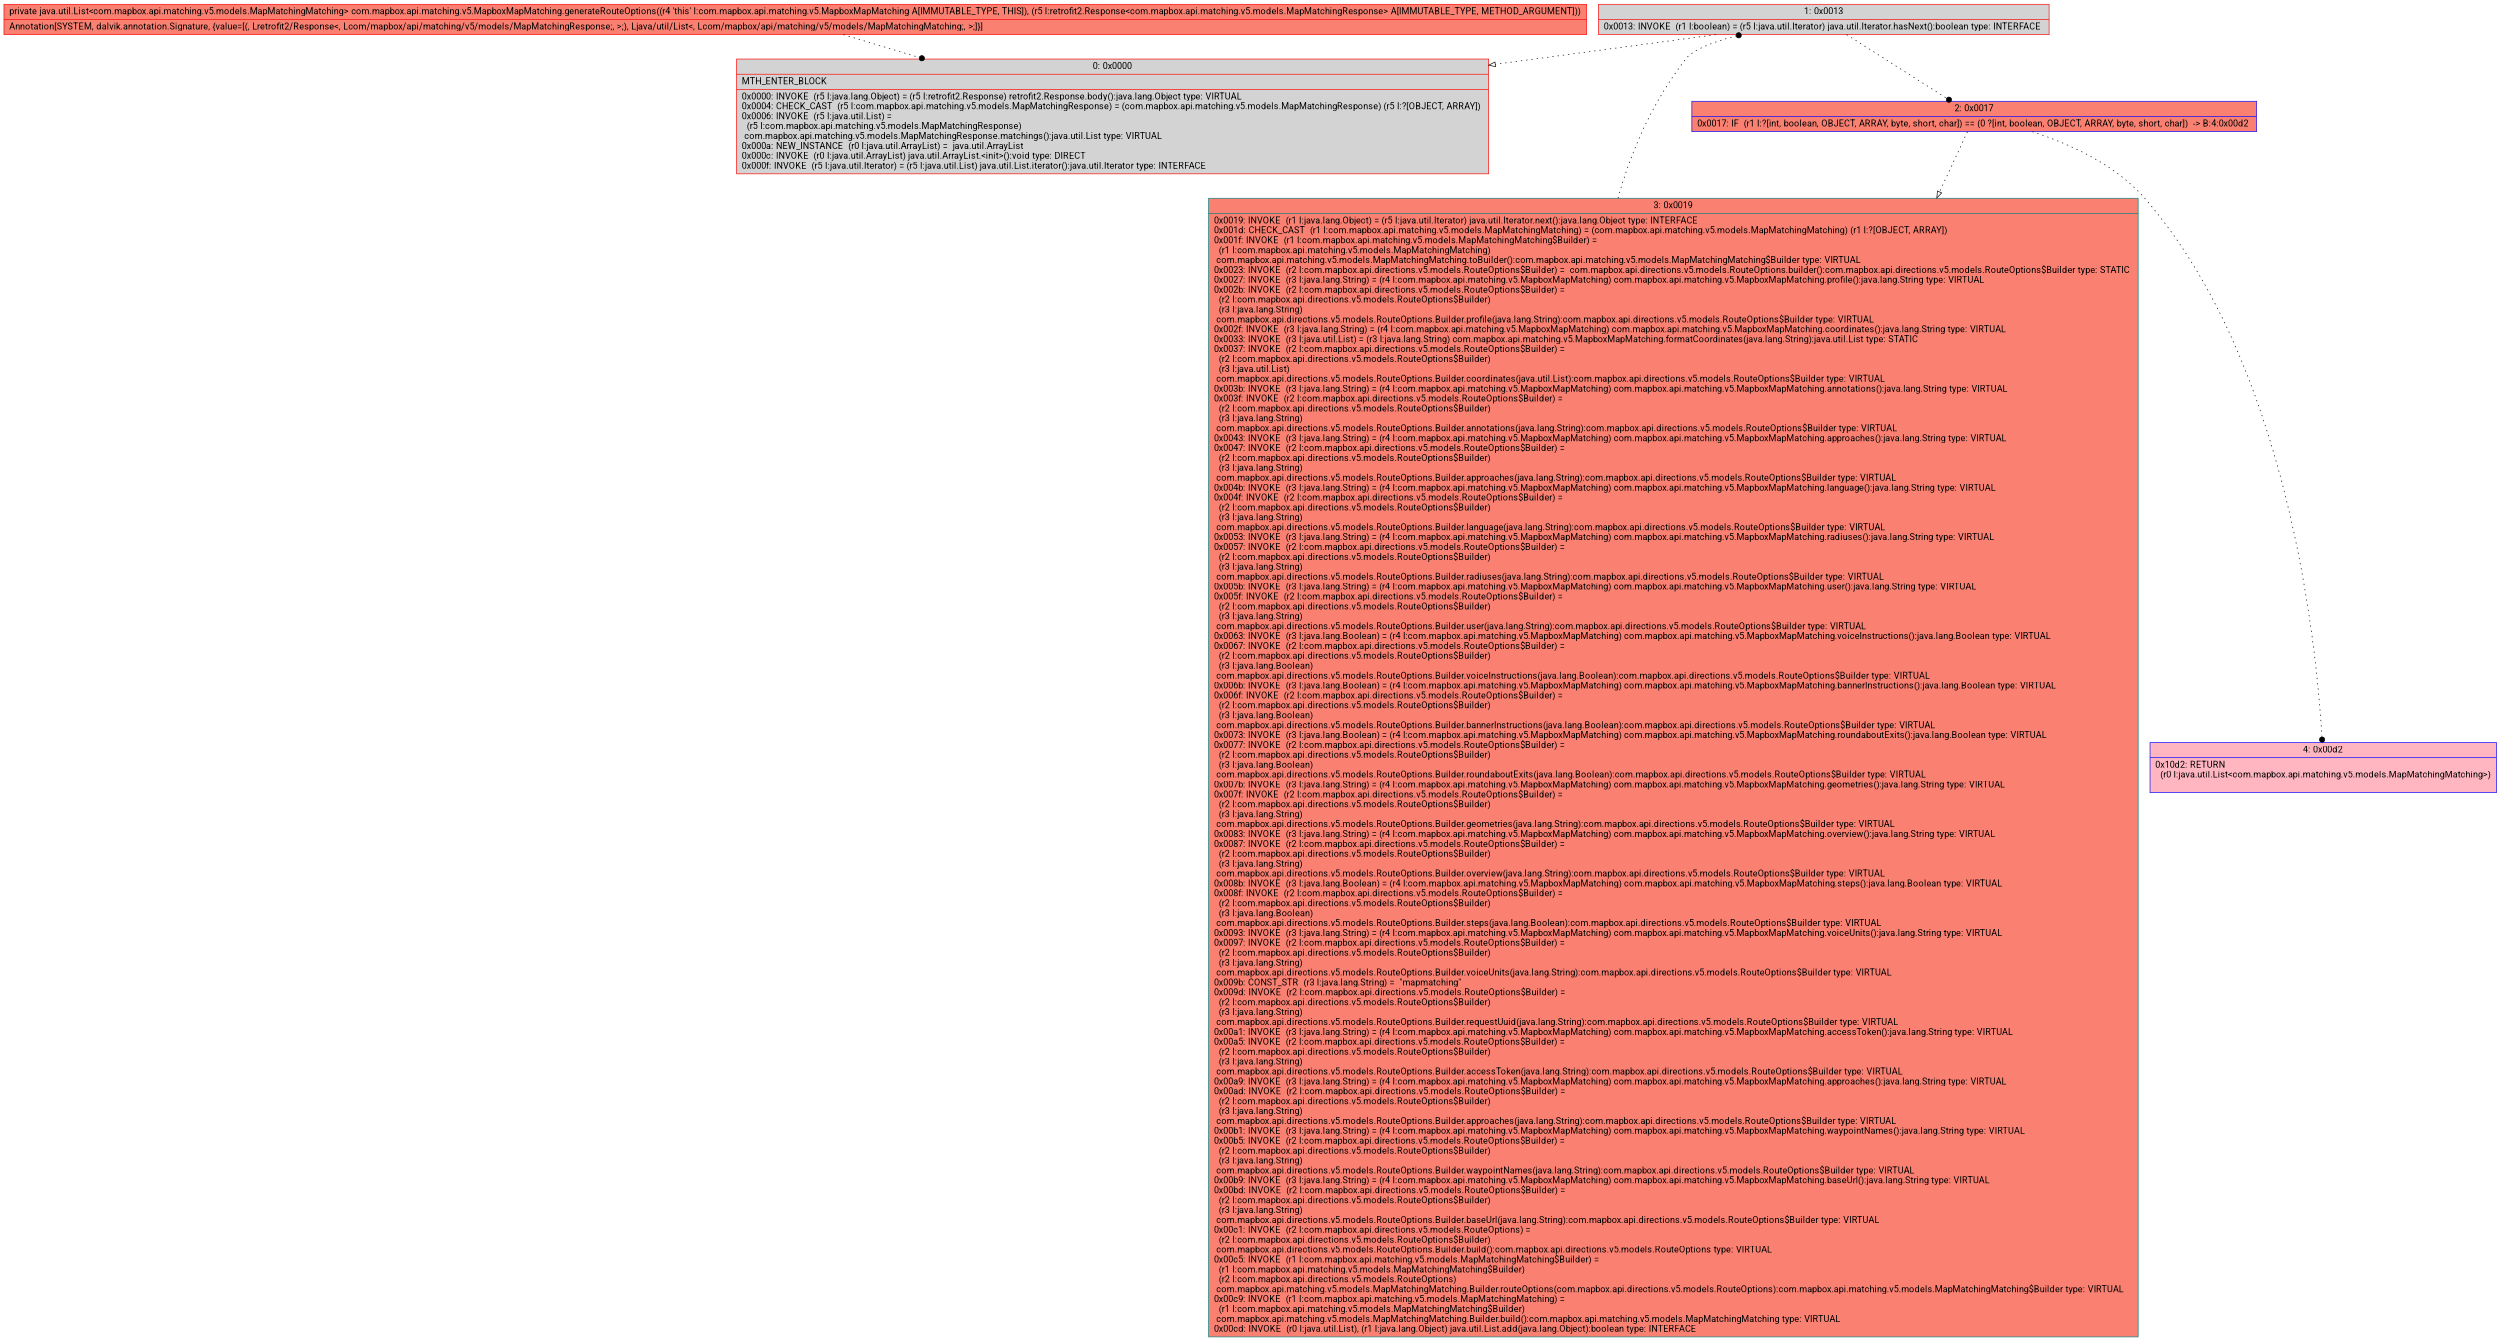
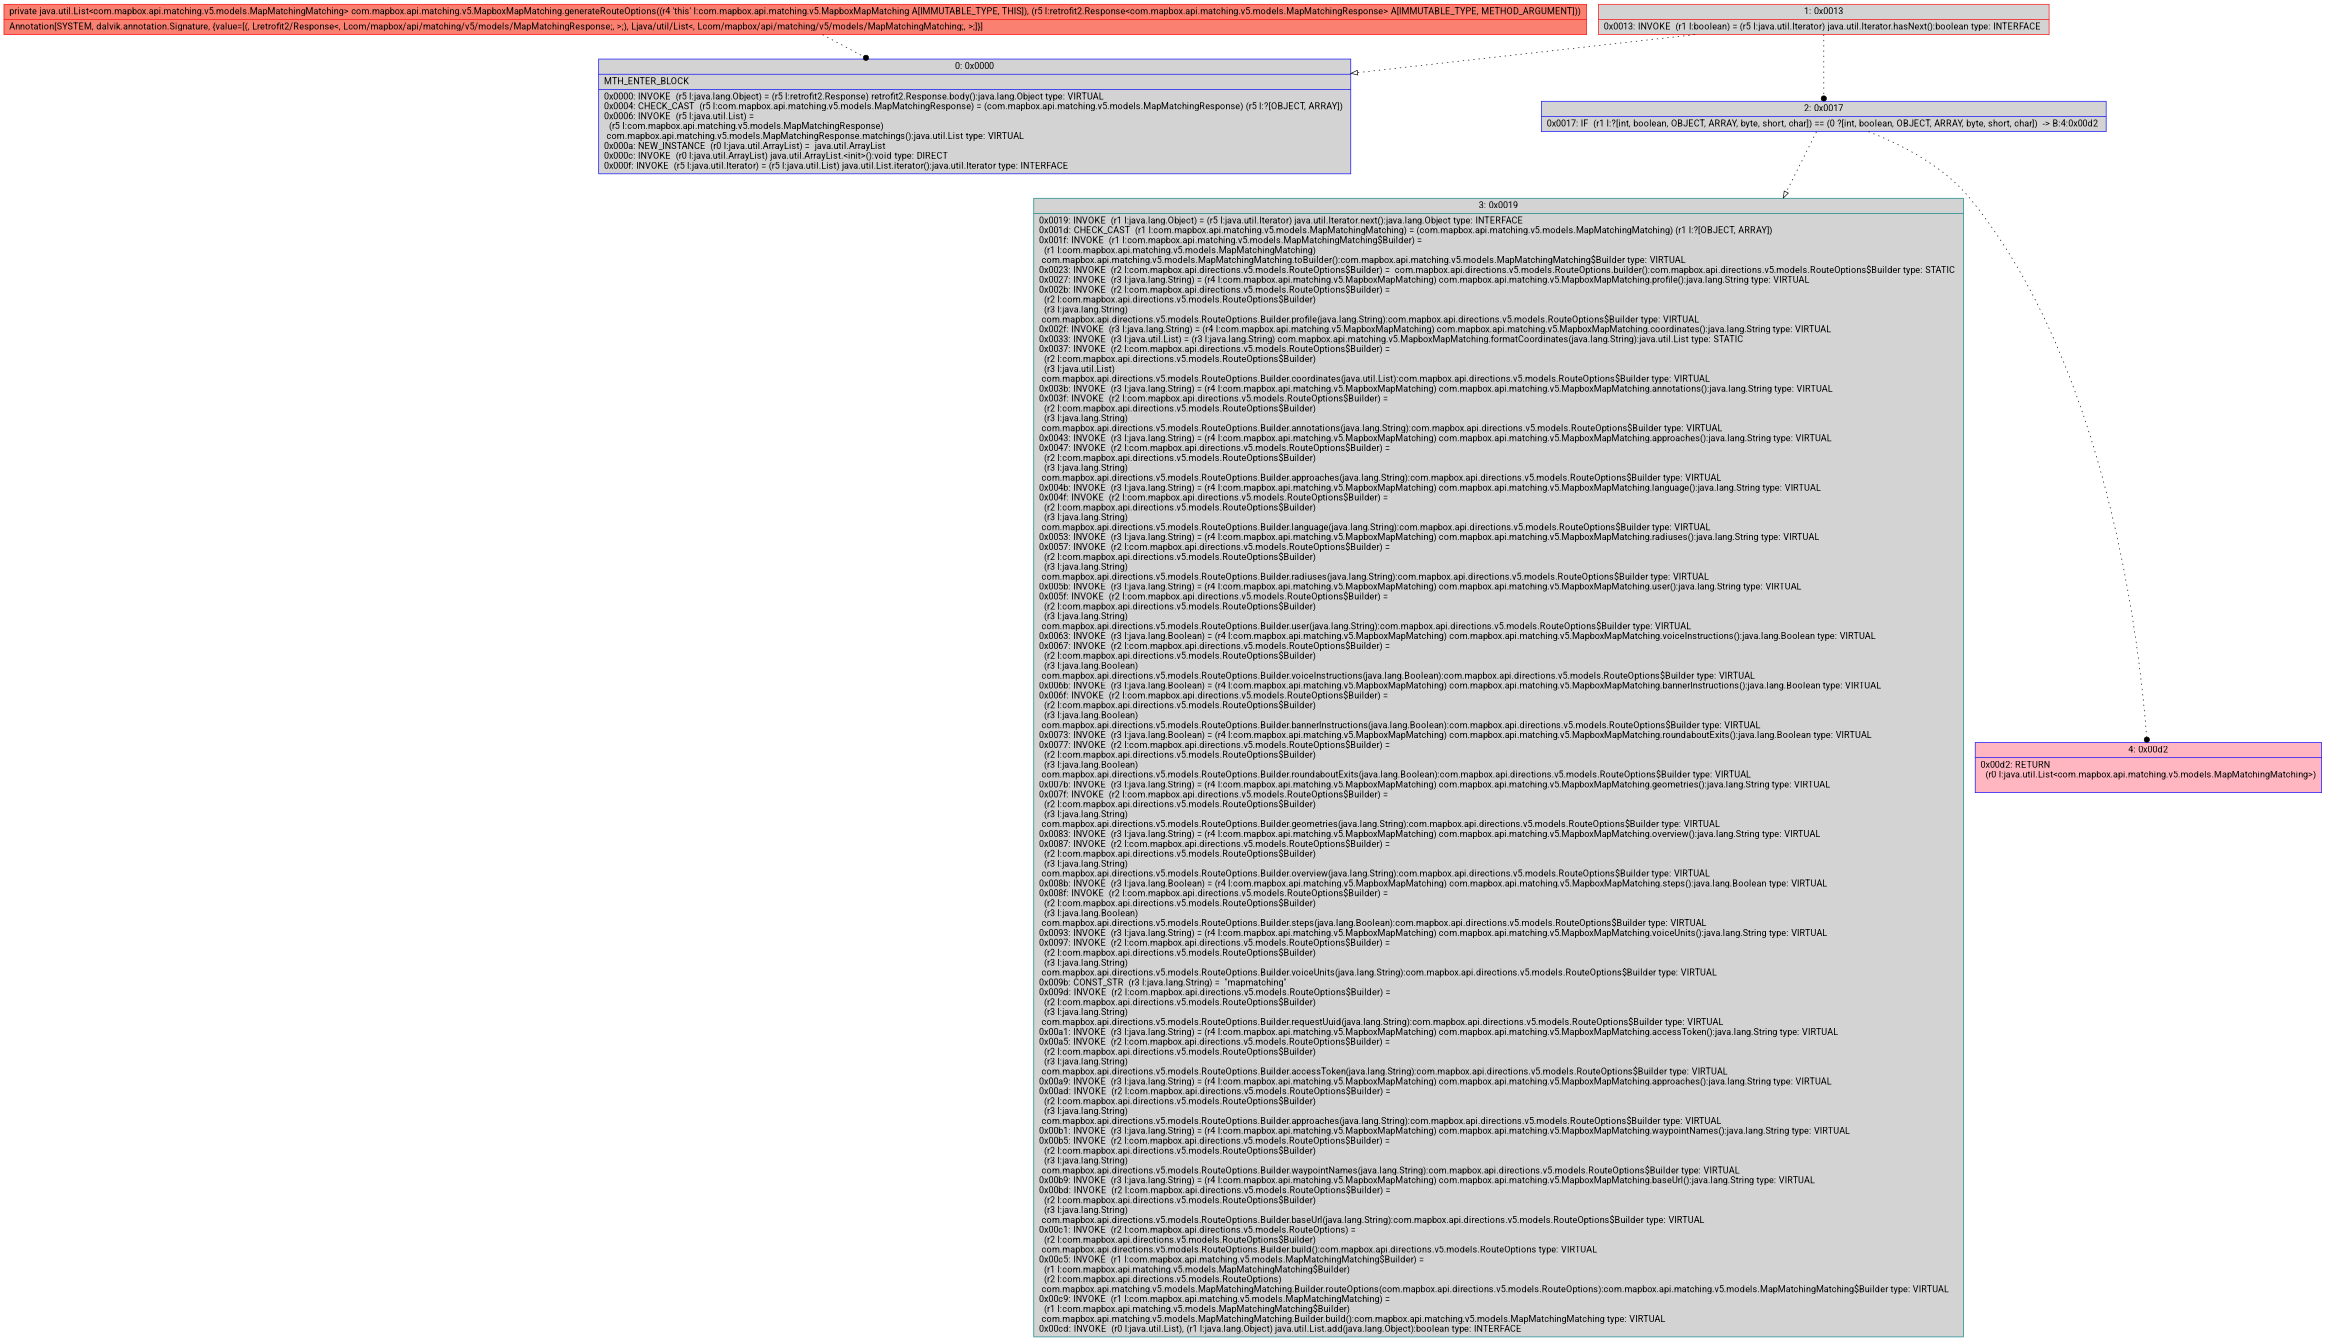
edge "3: 0x0019" -> "1: 0x0013": removed
node "0: 0x0000": color red -> blue
node "2: 0x0017": fillcolor salmon -> lightgrey
node "4: 0x00d2": text "0x10d2: RETURN" -> "0x00d2: RETURN"
node "3: 0x0019": fillcolor salmon -> lightgrey
